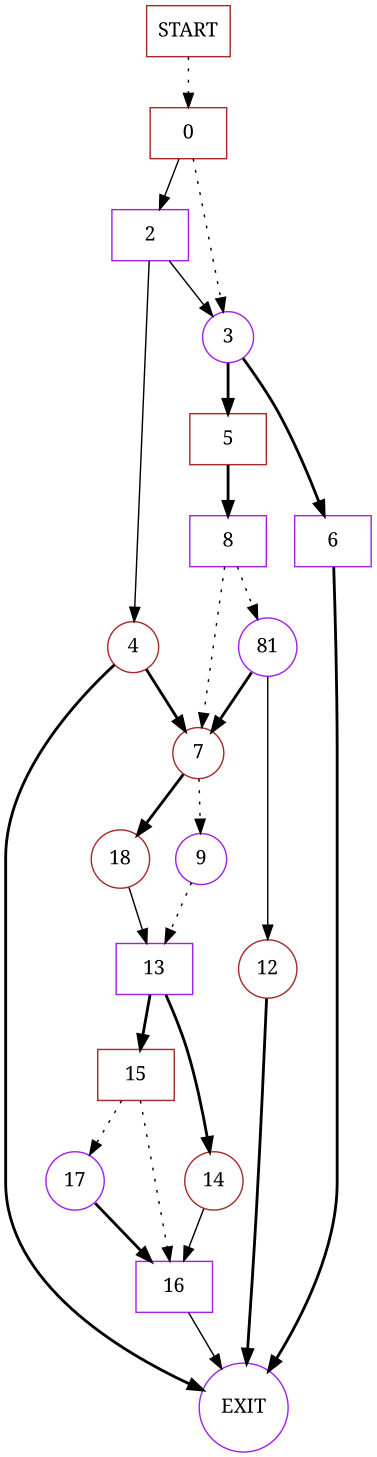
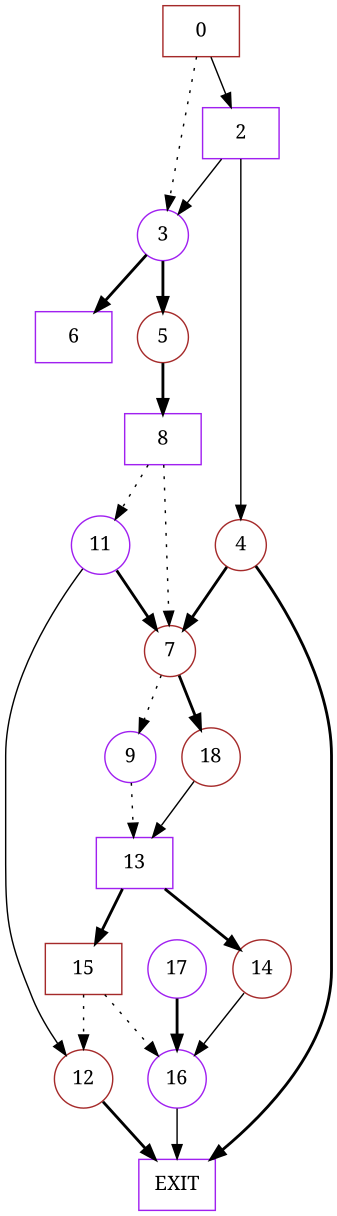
node "START": removed
node "5": shape box -> circle
node "81": label "81" -> "11"
edge "6" -> "EXIT": removed
edge "15" -> "17": now "15" -> "12"
node "16": shape box -> circle
node "EXIT": shape circle -> box
